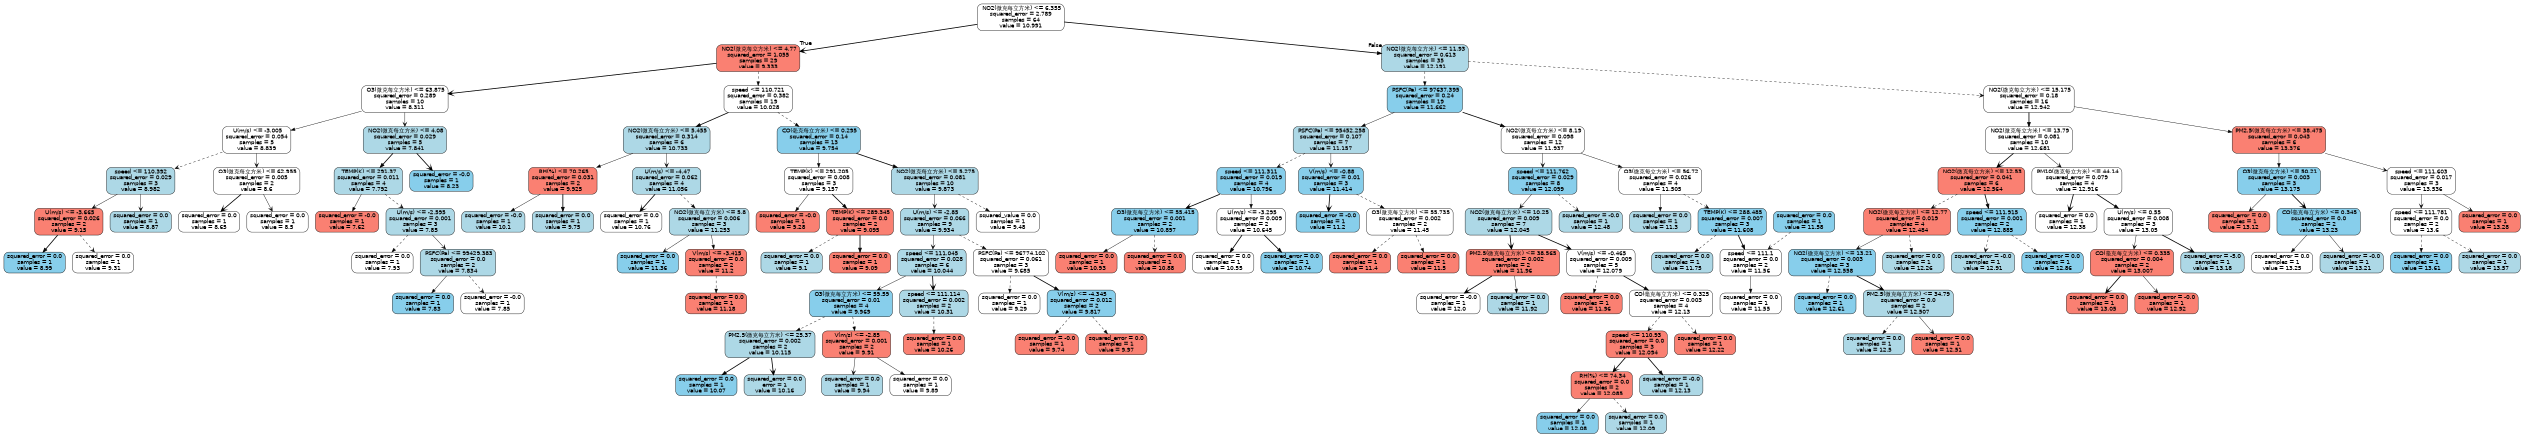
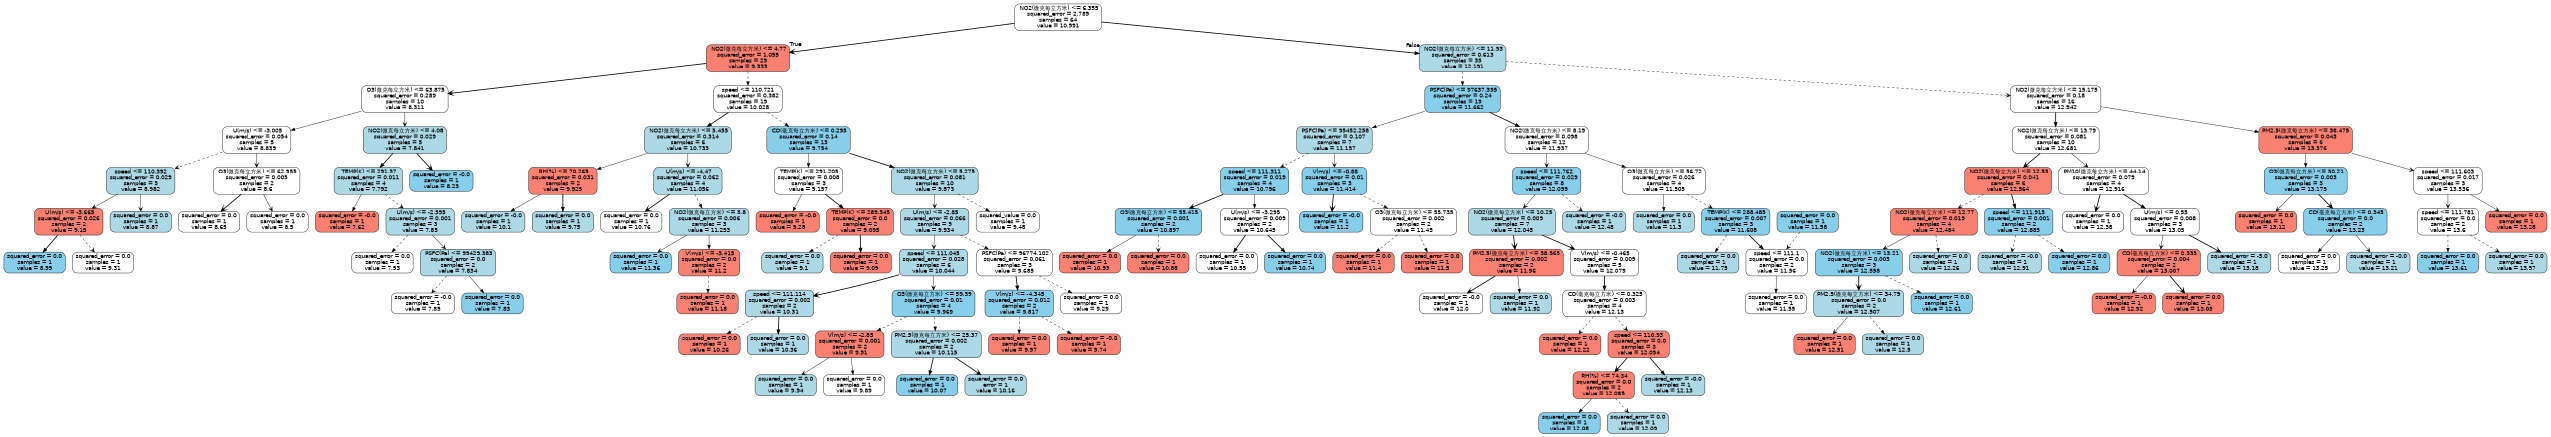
node "squared_error = 0.0 squared = 1 value = 10.88": label "squared_error = 0.0 squared = 1 value = 10.88" -> "squared_error = 0.0 samples = 1 value = 10.88"
node "squared_error = 0.0 samples = 1 value = 11.96": removed
node "squared_error = 0.0 samples = 1 value = 10.36": added
